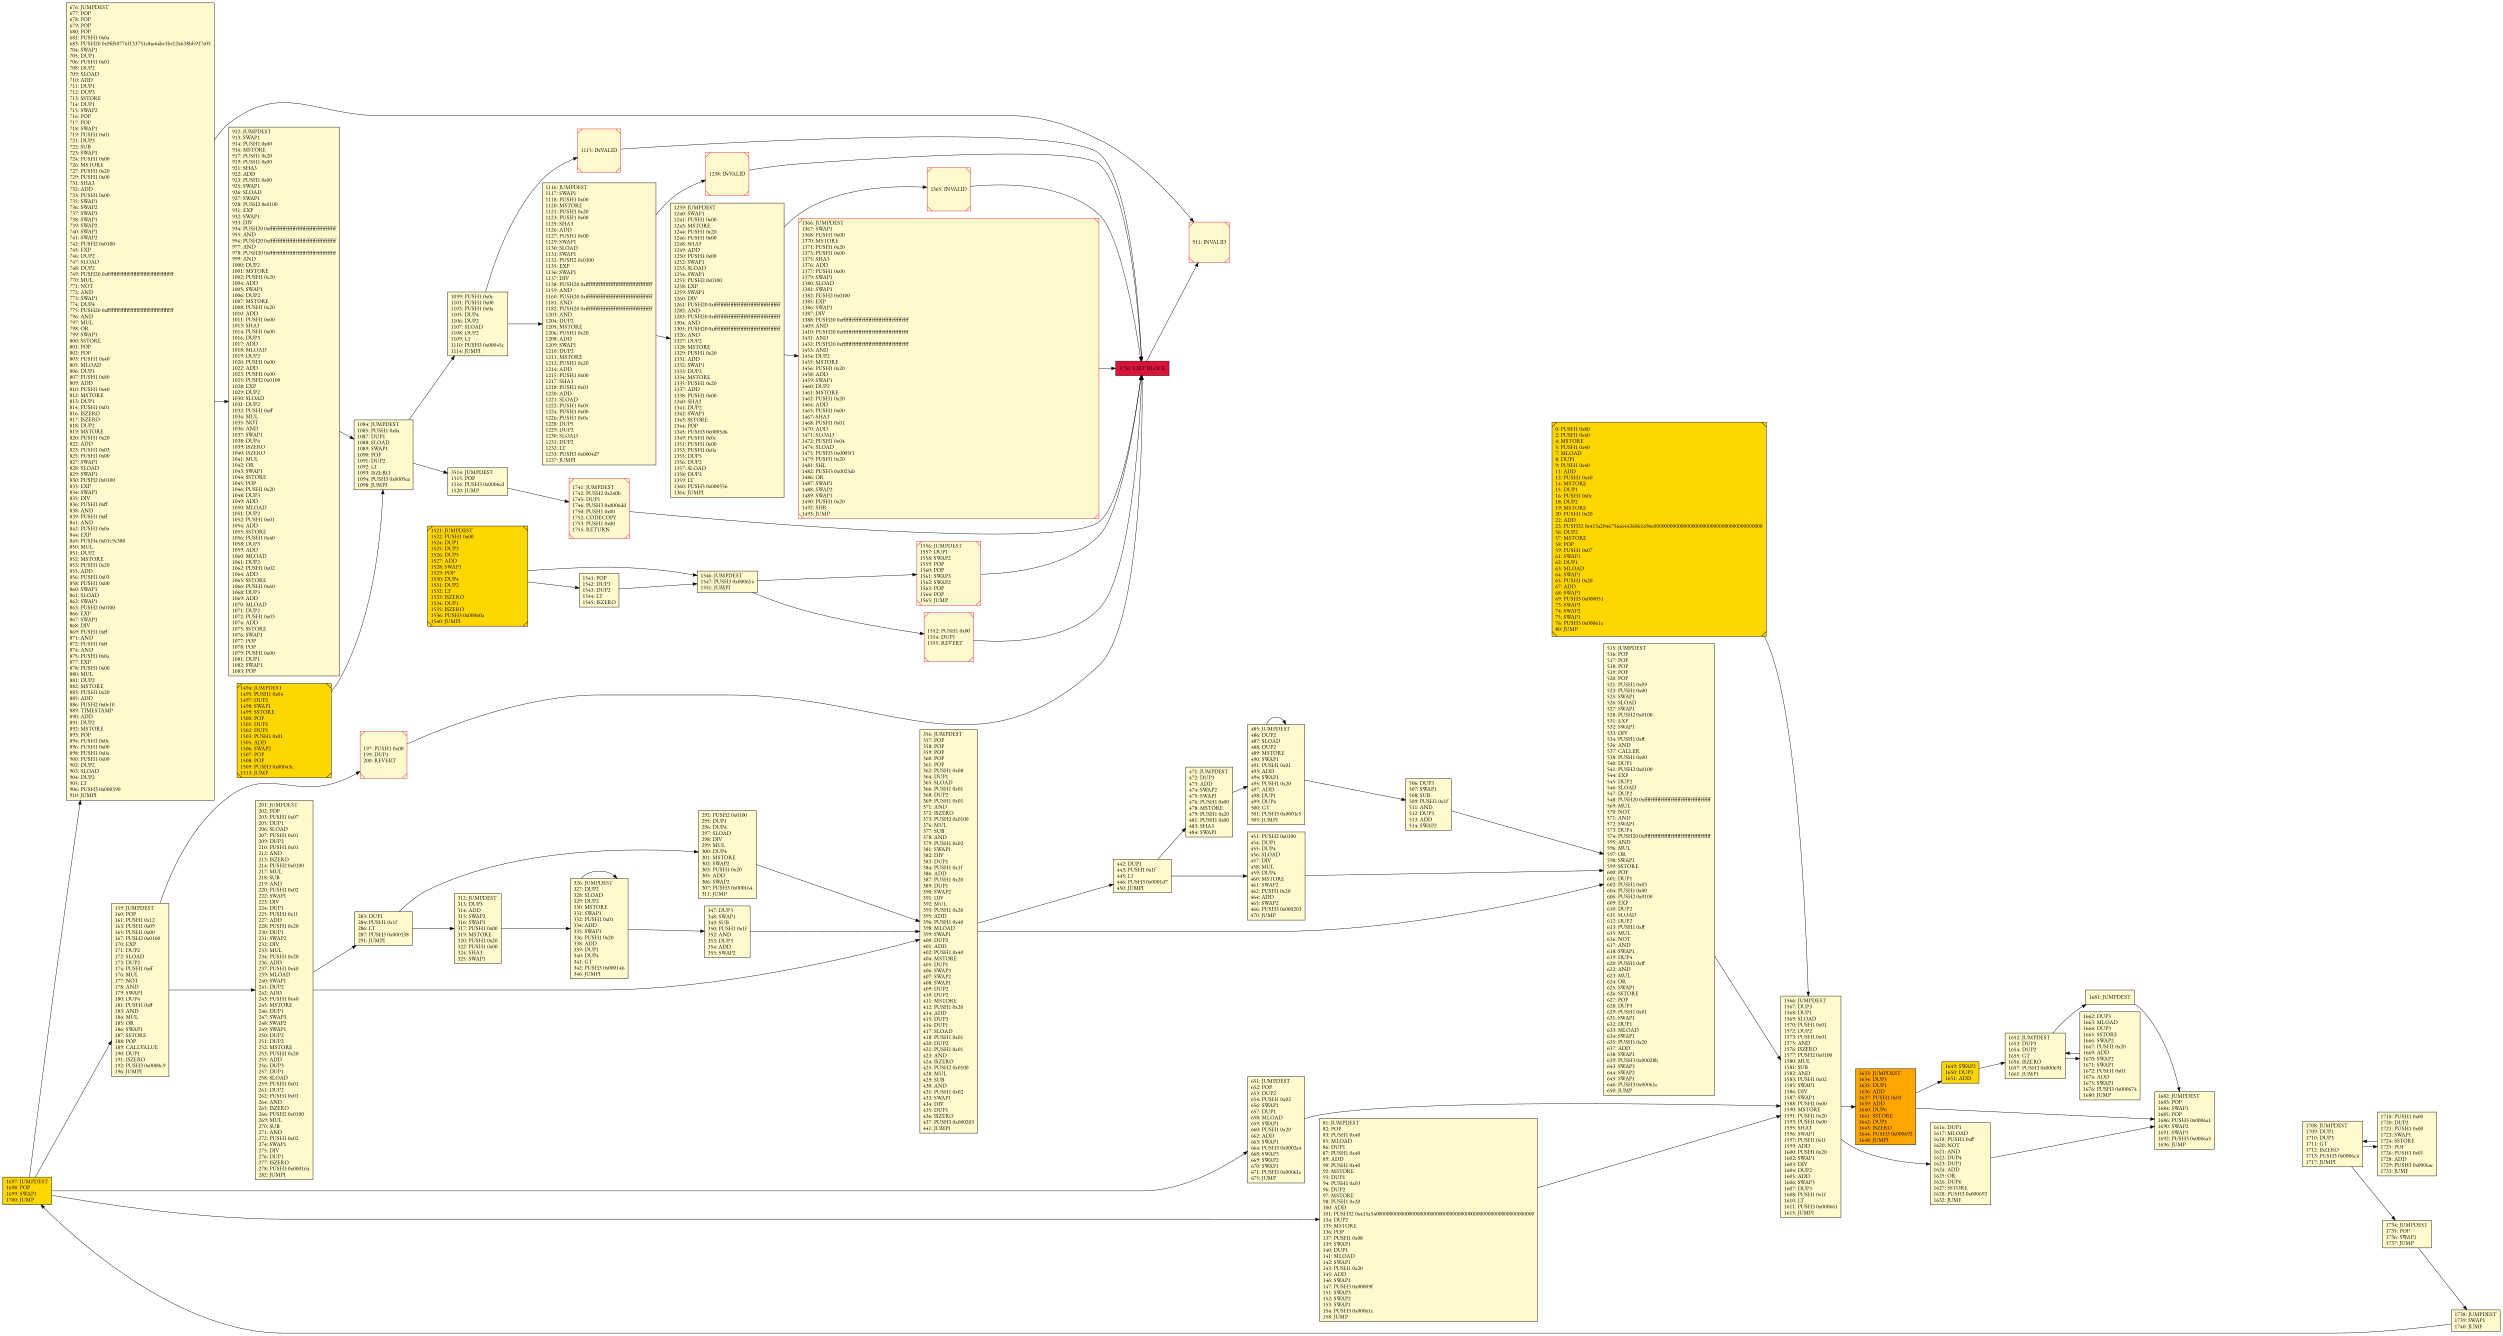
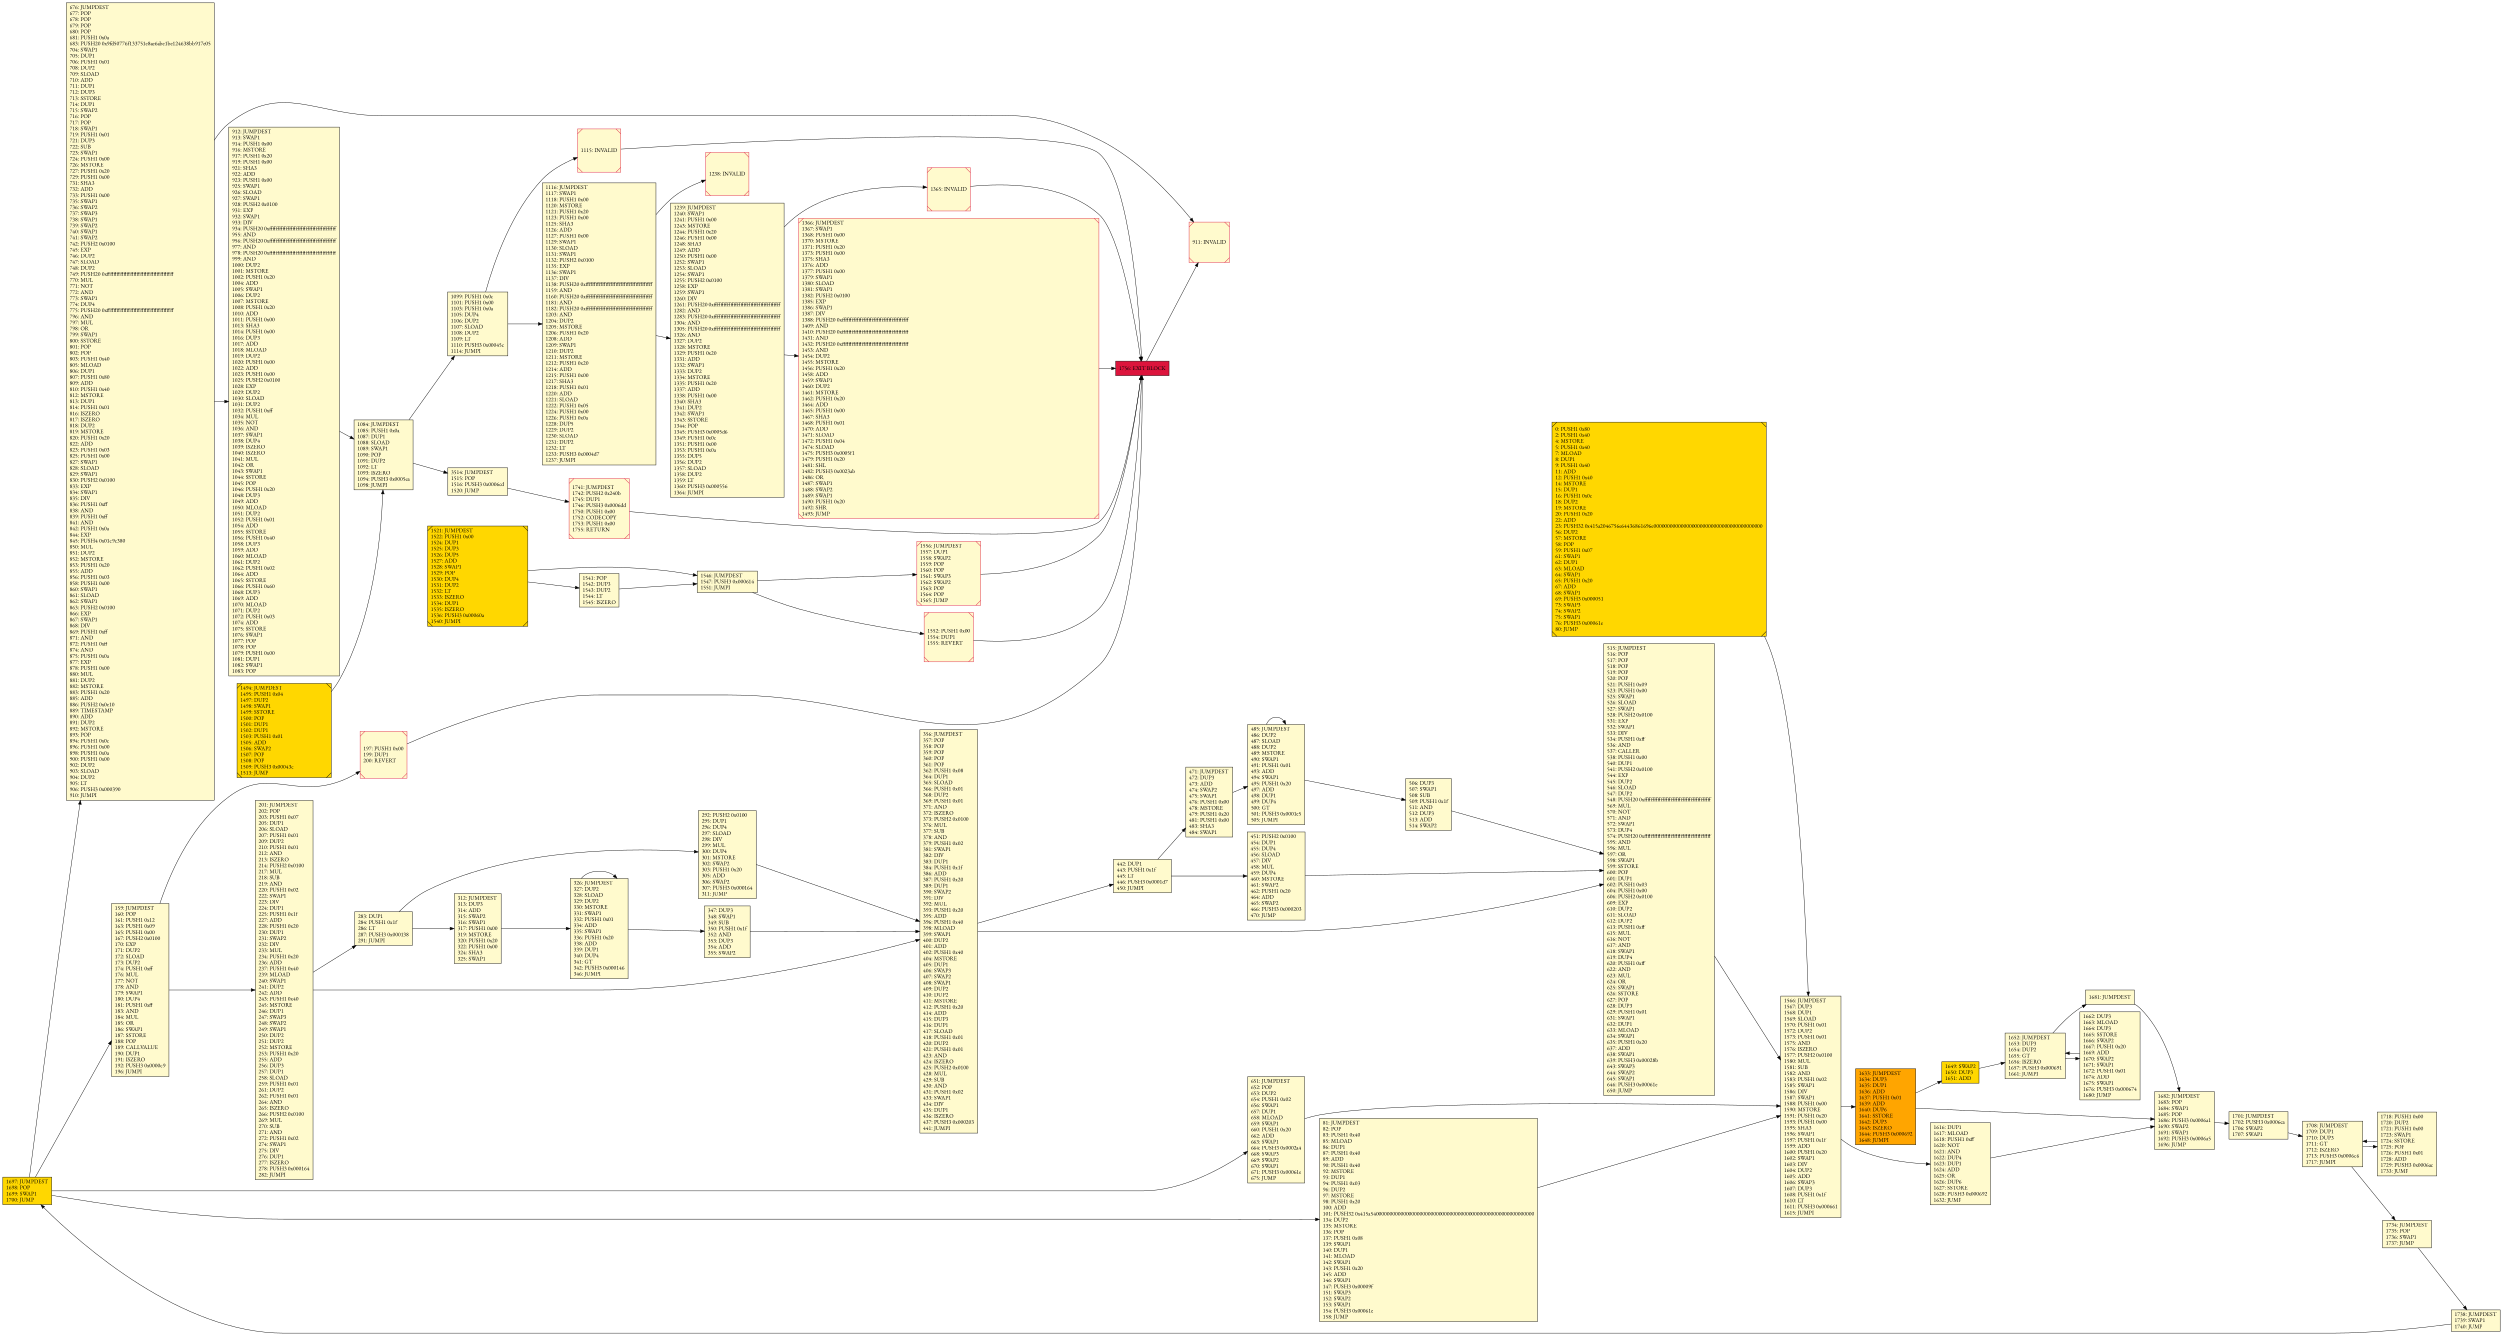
edge "1238: INVALID" -> "1756: EXIT BLOCK": removed
node "1701: JUMPDEST 1702: PUSH3 0x0006ca 1706: SWAP2 1707: SWAP1": added
